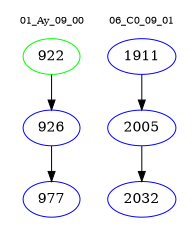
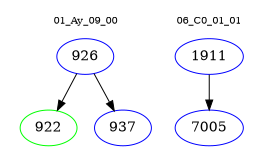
cluster "06_C0_09_01": label "06_C0_09_01" -> "06_C0_01_01"
edge "922" -> "926": reversed
node "2005": label "2005" -> "7005"
node "977": label "977" -> "937"
node "2032": removed
